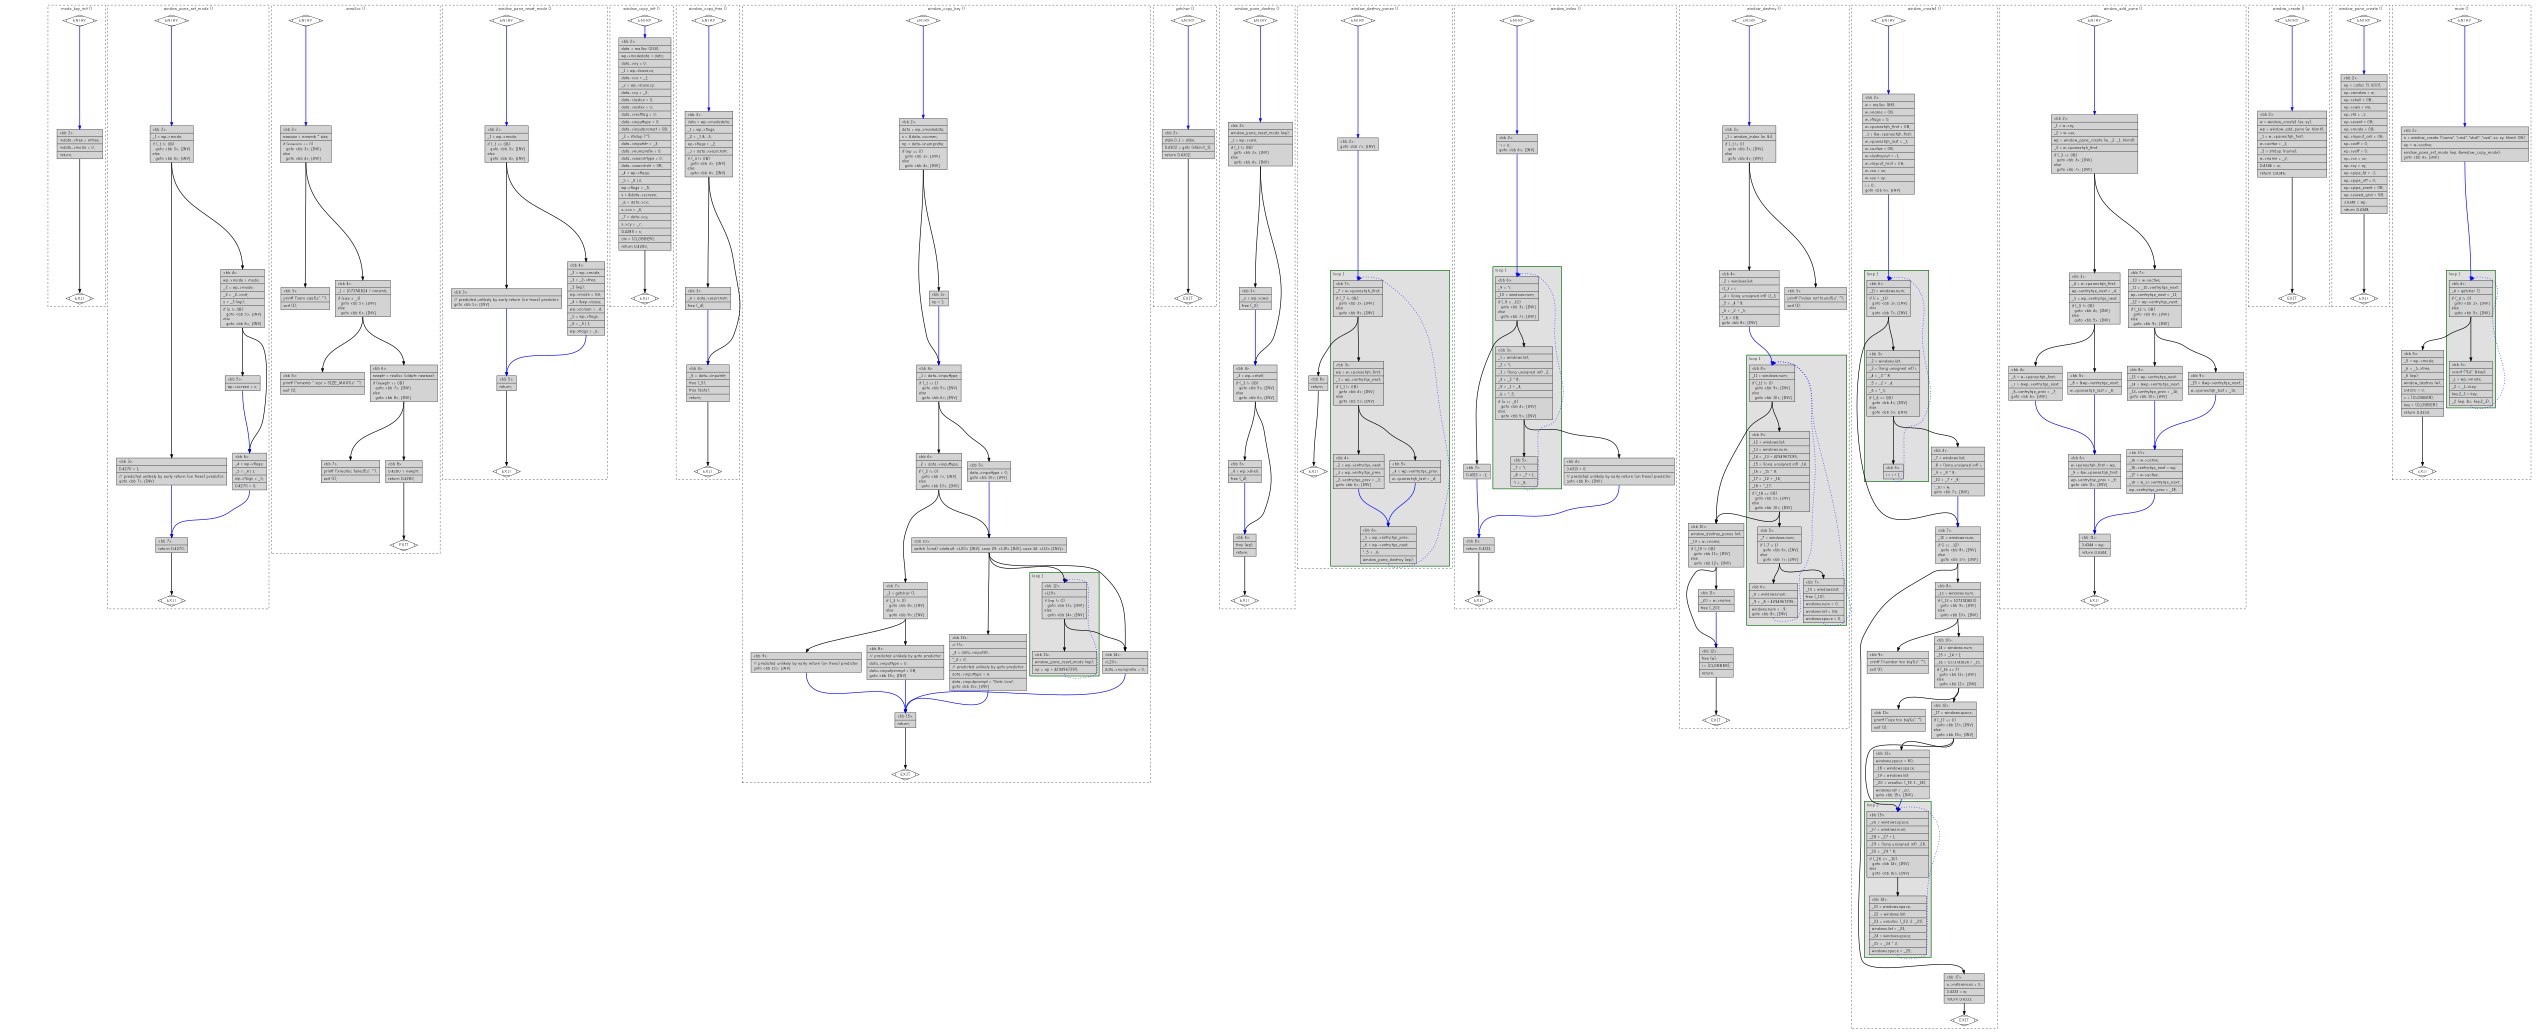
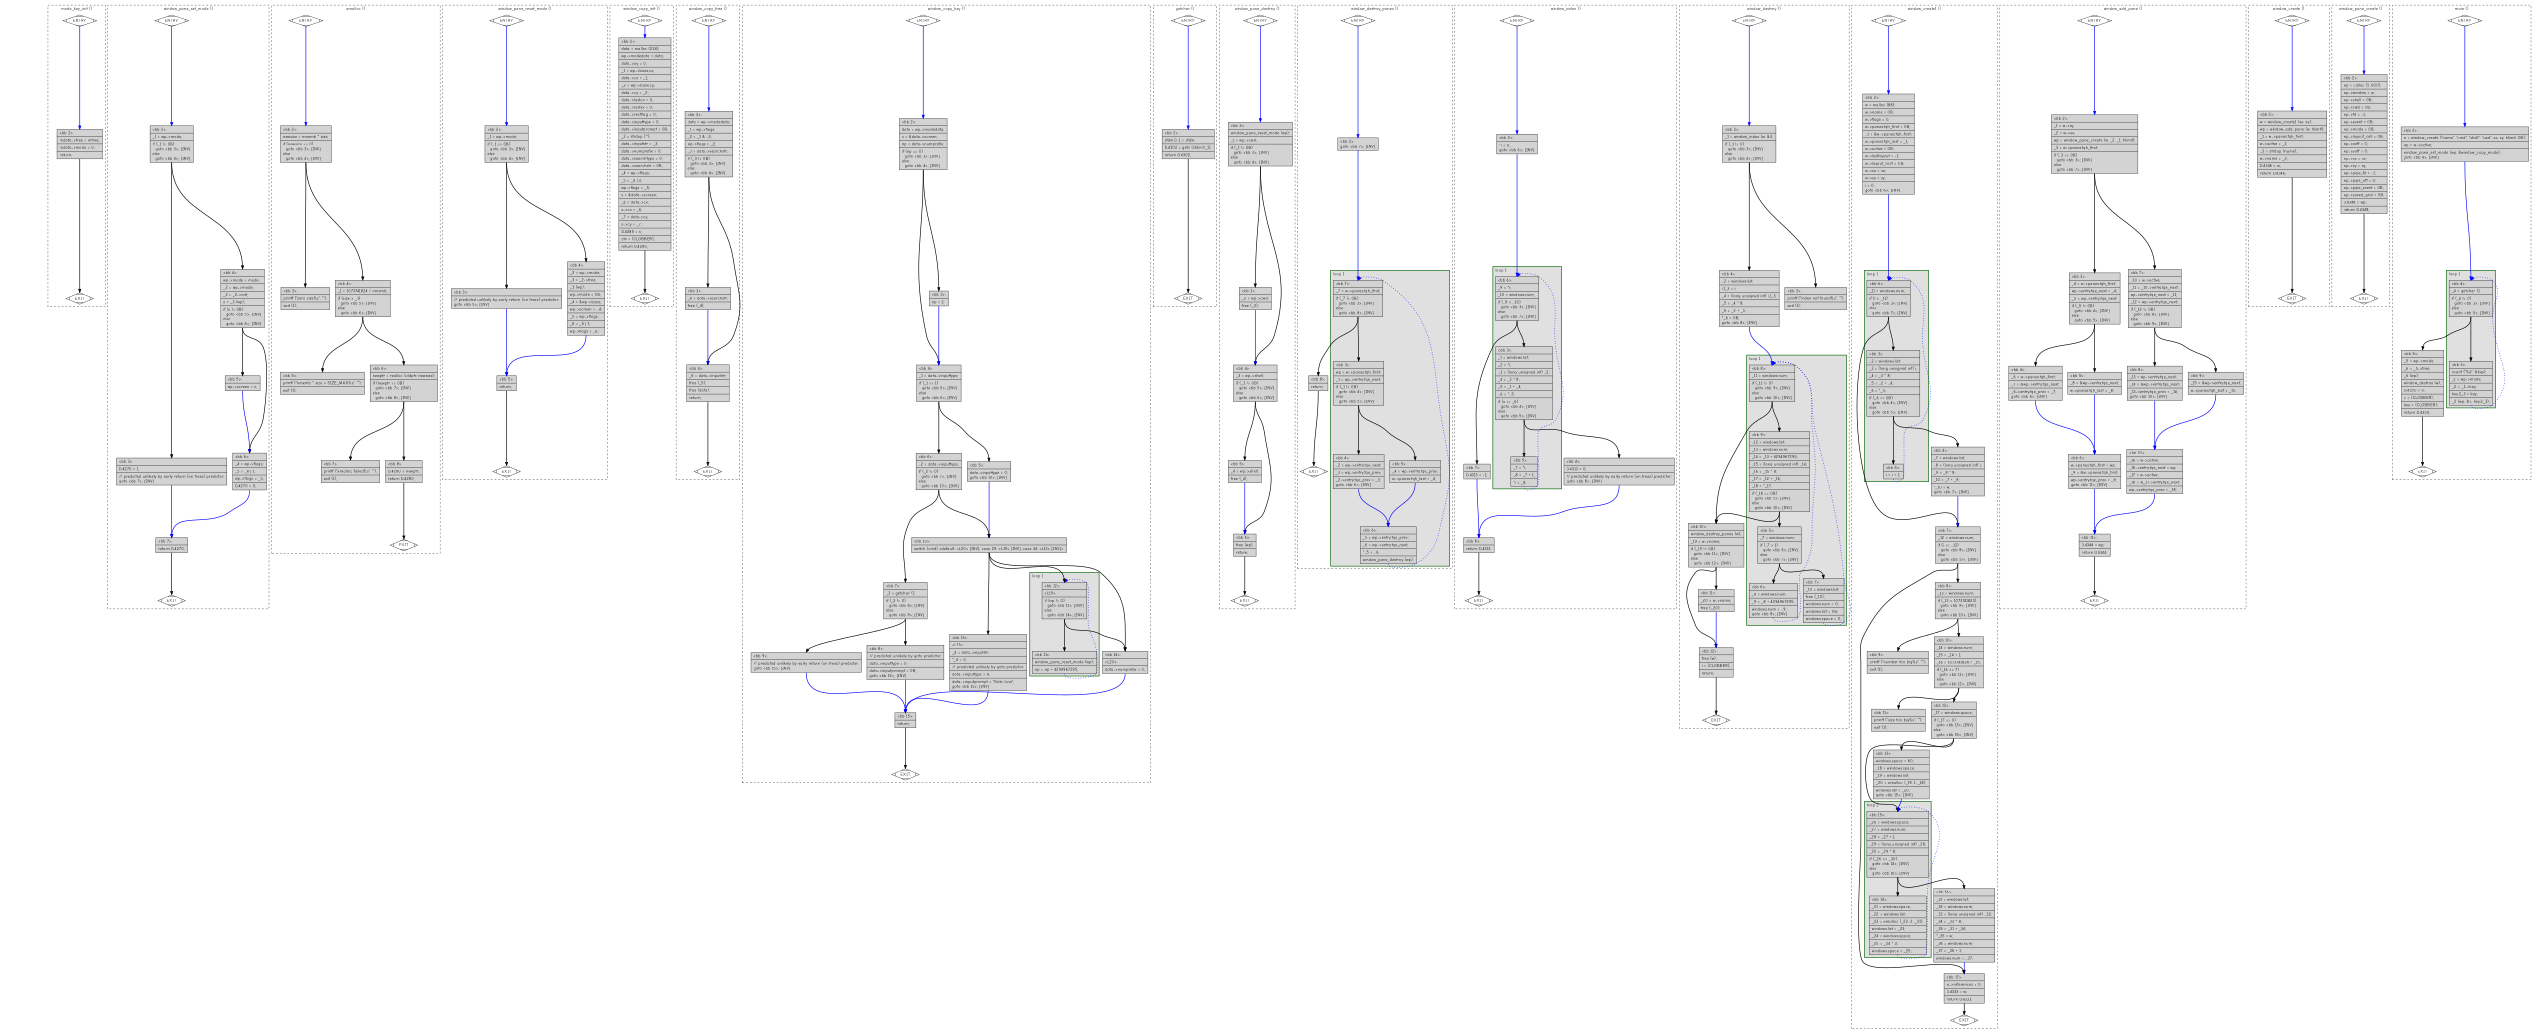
node "<bb 16>:": added
